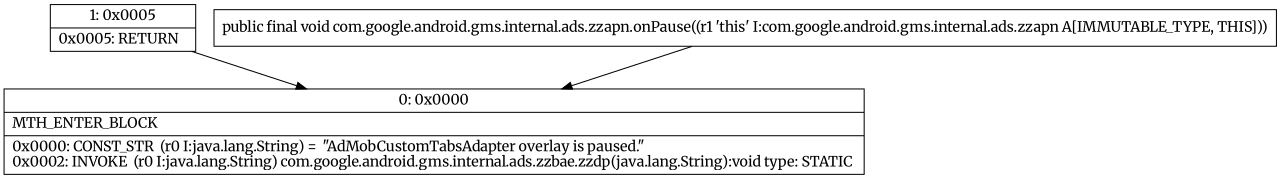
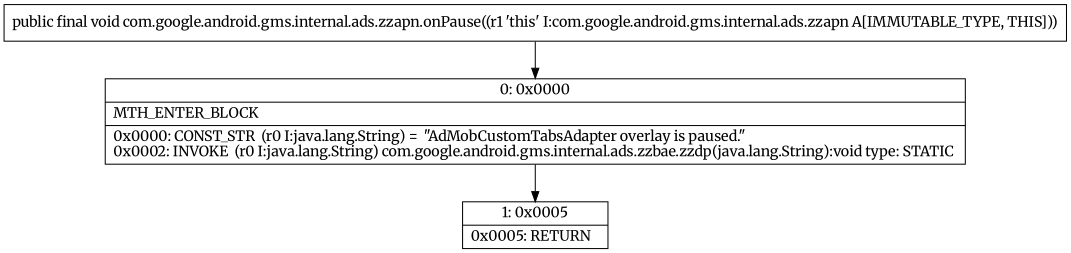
edge "1: 0x0005" -> "0: 0x0000": reversed
